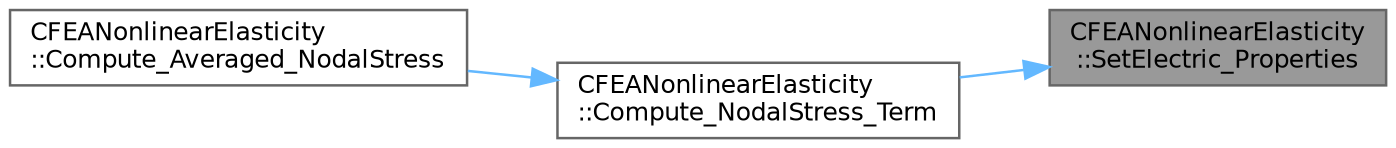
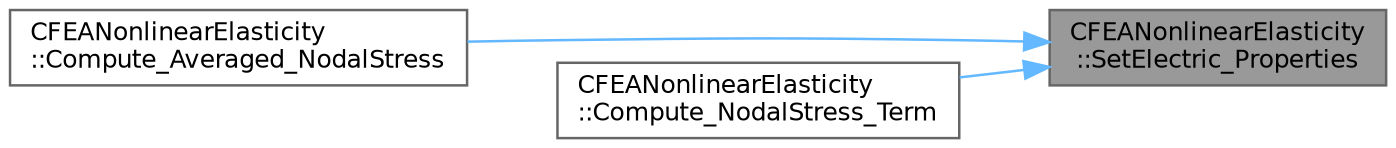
edge "CFEANonlinearElasticity ::Compute_Averaged_NodalStress" -> "CFEANonlinearElasticity ::Compute_NodalStress_Term": now "CFEANonlinearElasticity ::Compute_Averaged_NodalStress" -> "CFEANonlinearElasticity ::SetElectric_Properties"
